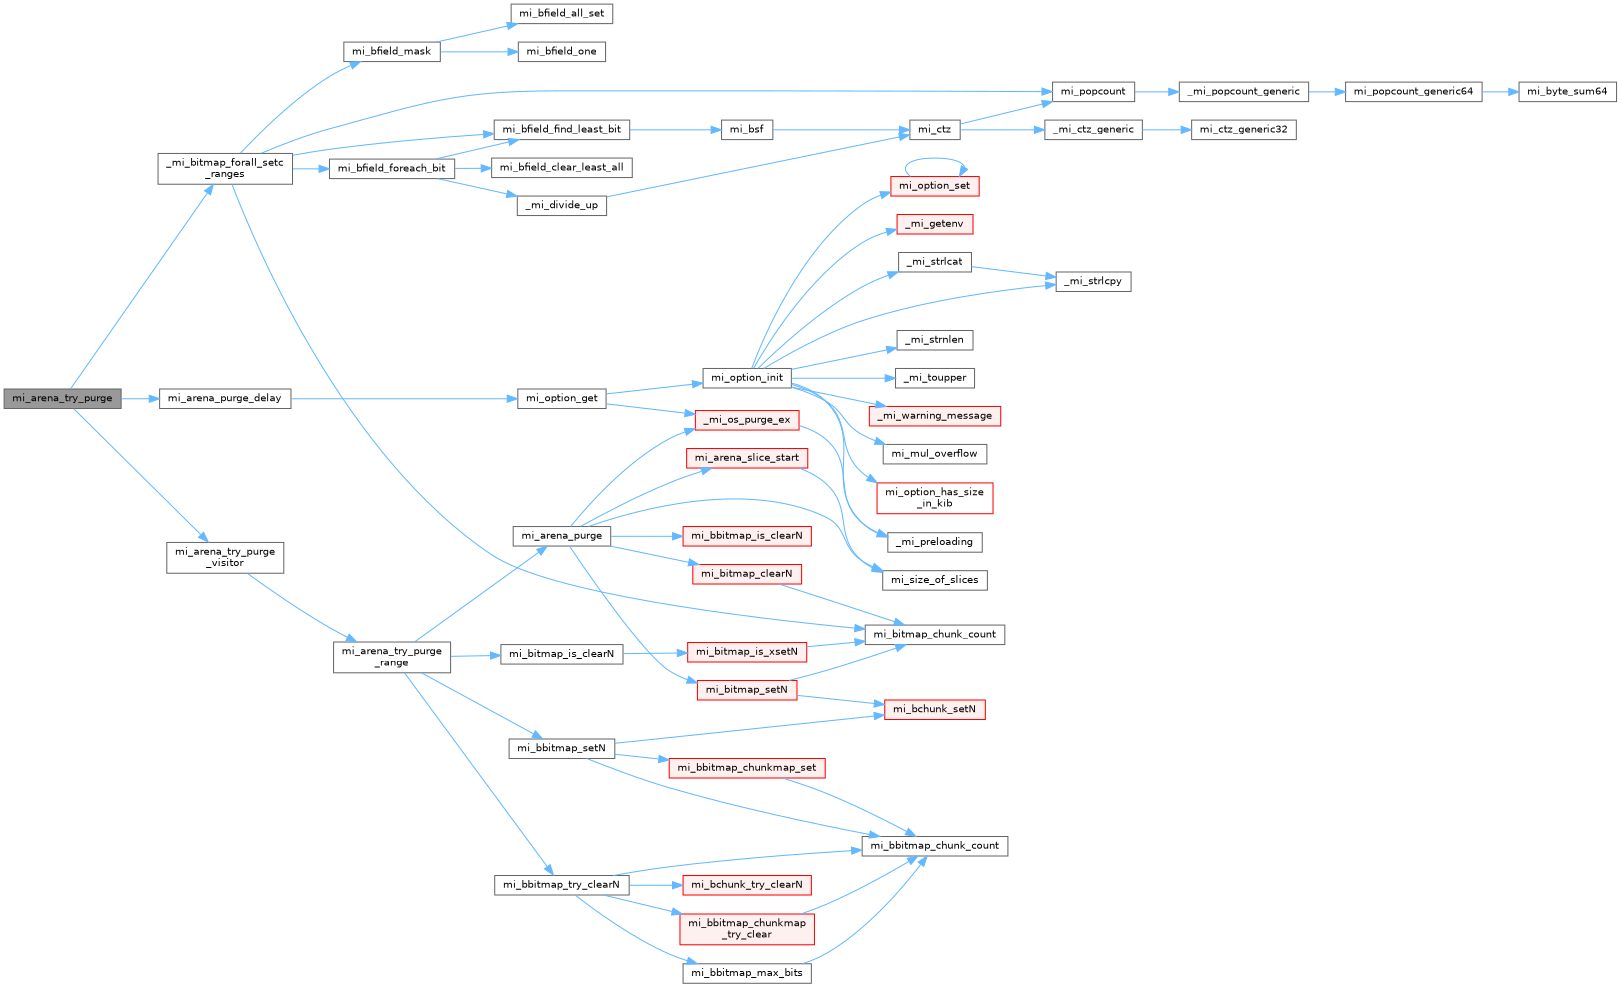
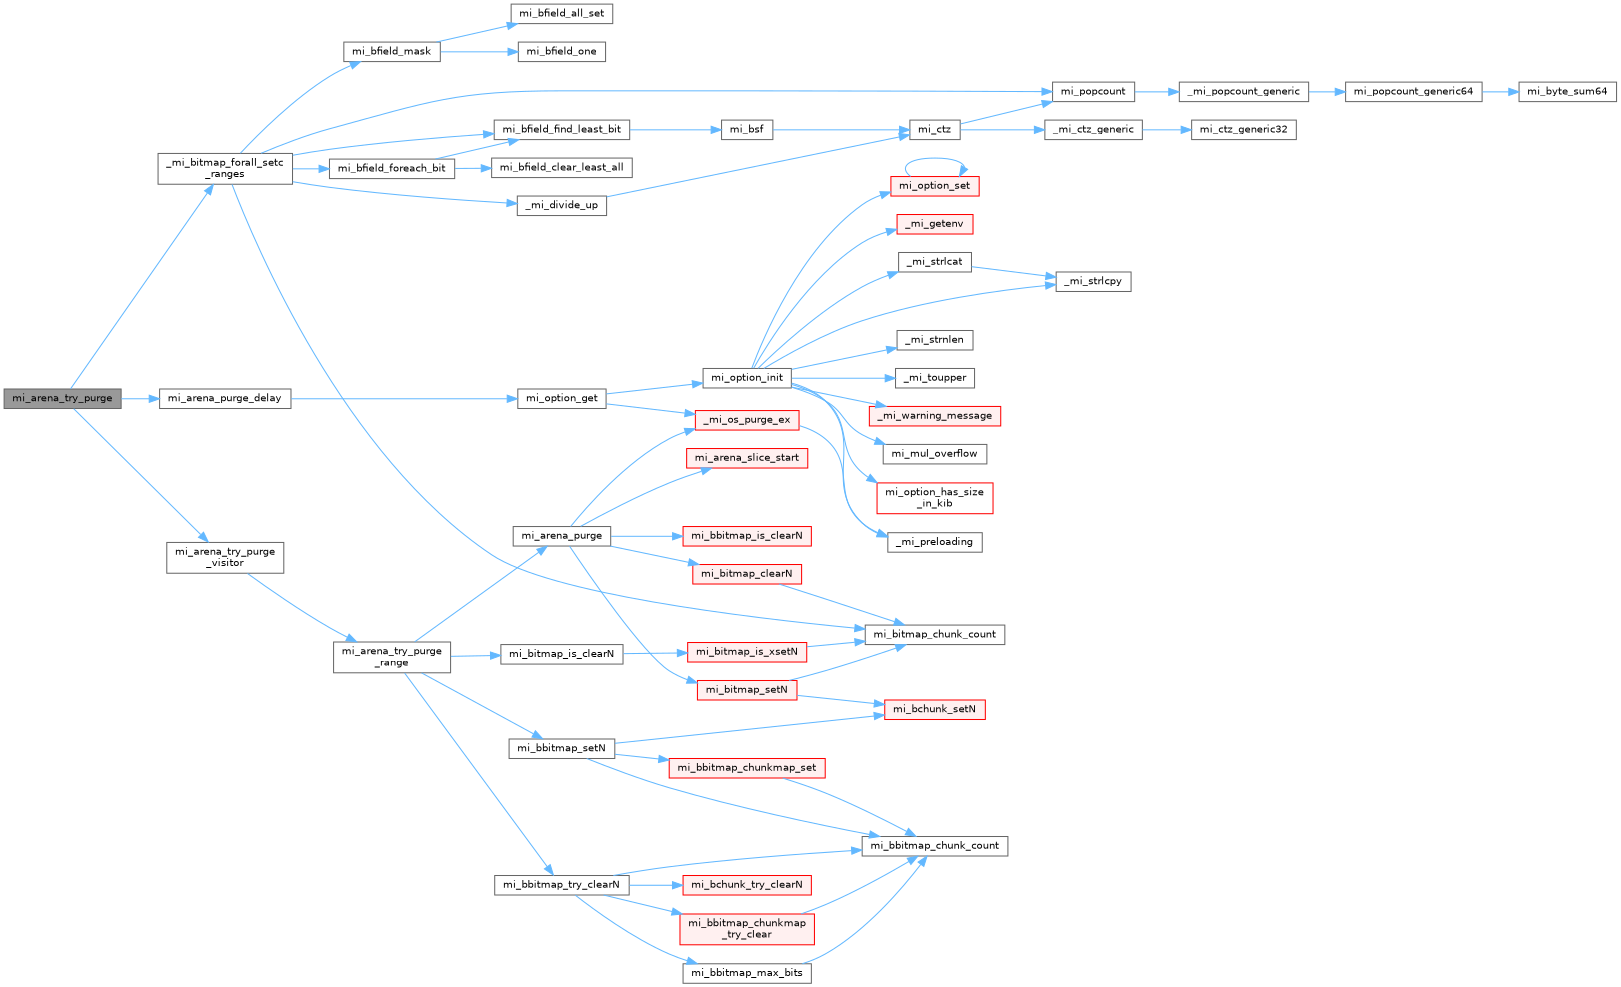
edge "mi_bfield_foreach_bit" -> "_mi_divide_up": now "_mi_bitmap_forall_setc _ranges" -> "_mi_divide_up"
node "mi_size_of_slices": removed
